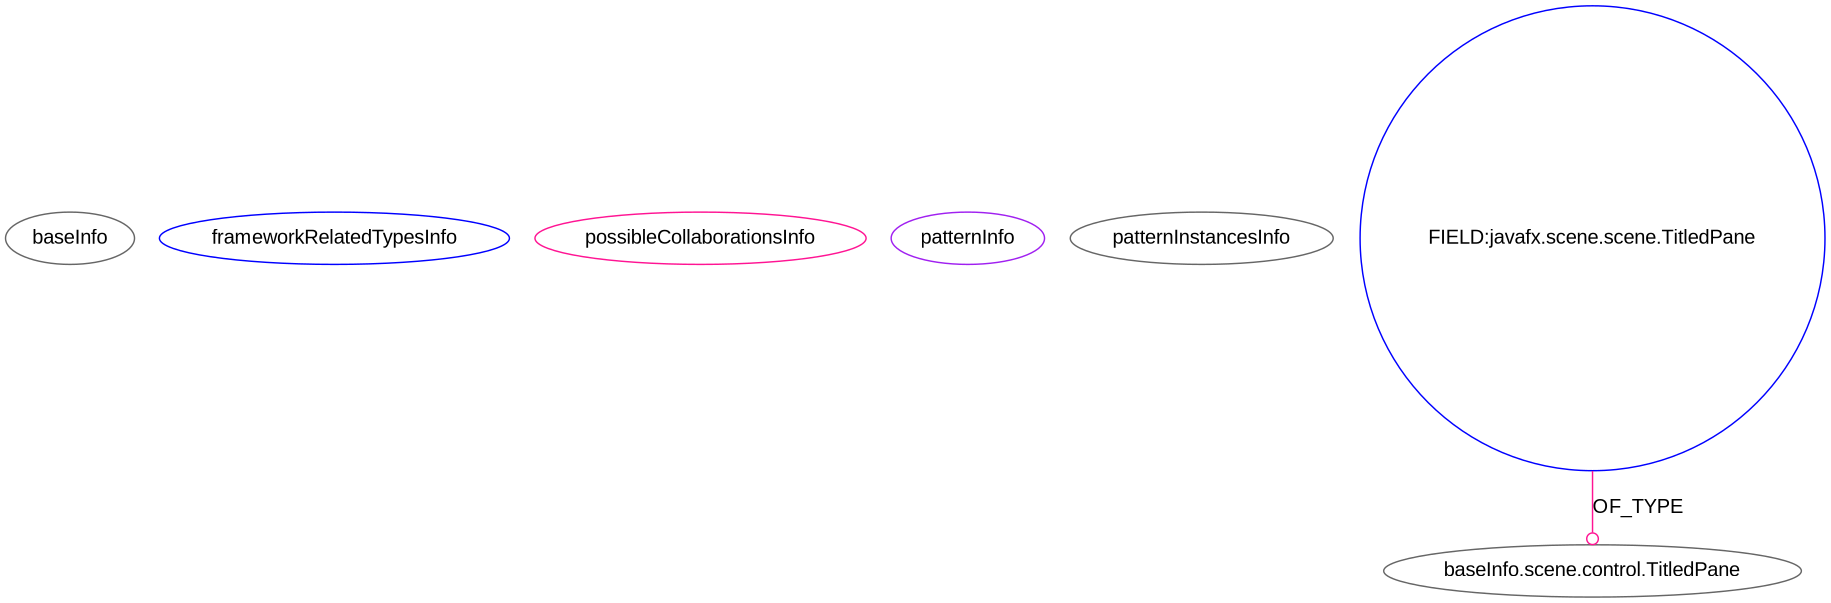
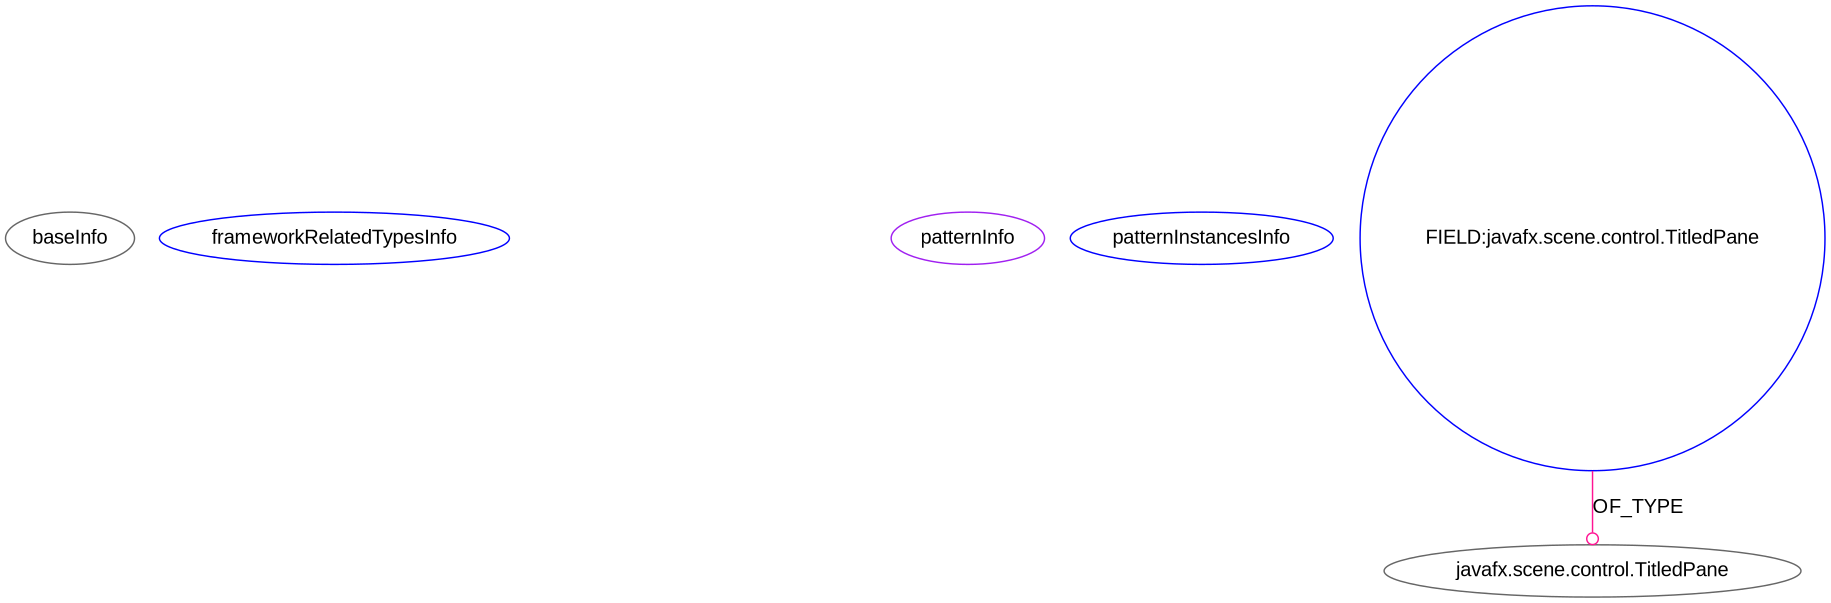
node "possibleCollaborationsInfo": removed
node "patternInstancesInfo": color gray40 -> blue
node "FIELD:javafx.scene.scene.TitledPane": label "FIELD:javafx.scene.scene.TitledPane" -> "FIELD:javafx.scene.control.TitledPane"
node "baseInfo.scene.control.TitledPane": label "baseInfo.scene.control.TitledPane" -> "javafx.scene.control.TitledPane"
